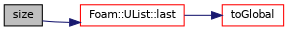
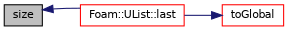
edge "size" -> "Foam::UList::last": reversed
